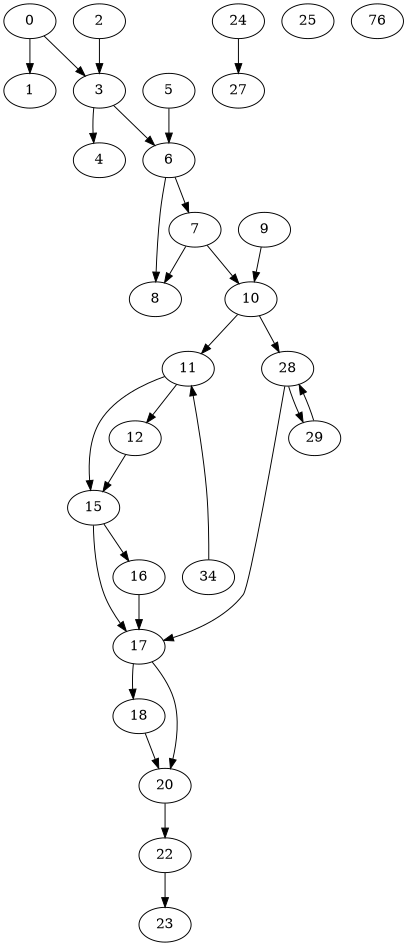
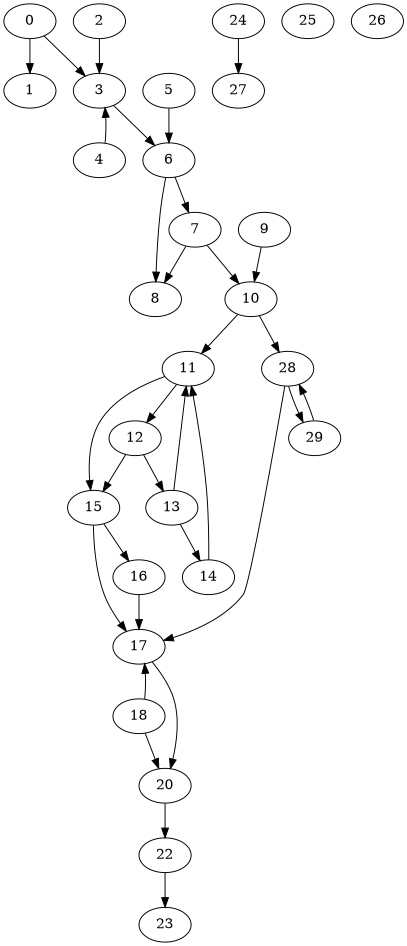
node "76": label "76" -> "26"
edge "3" -> "4": reversed
node "13": added
node "34": label "34" -> "14"
edge "17" -> "18": reversed
